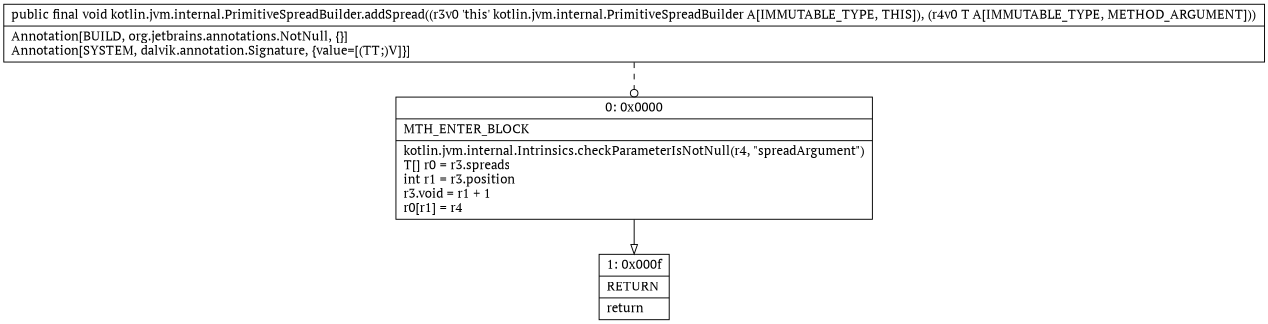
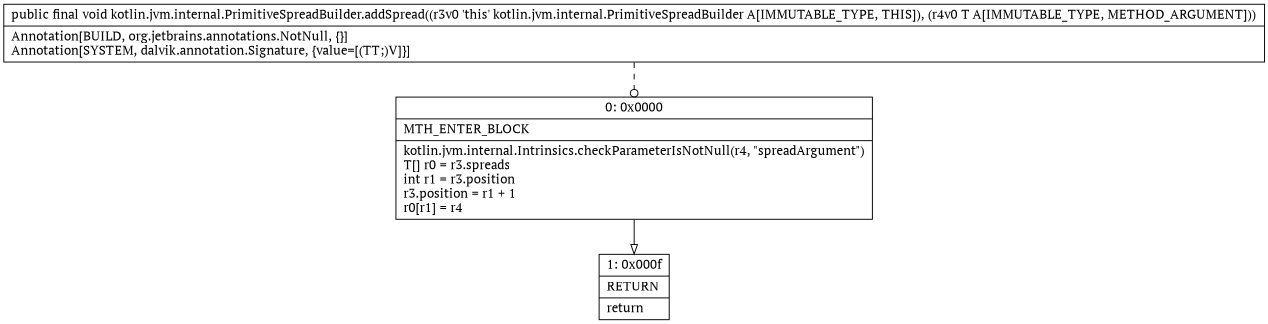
node "0: 0x0000": text "r3.void = r1 + 1" -> "r3.position = r1 + 1"
